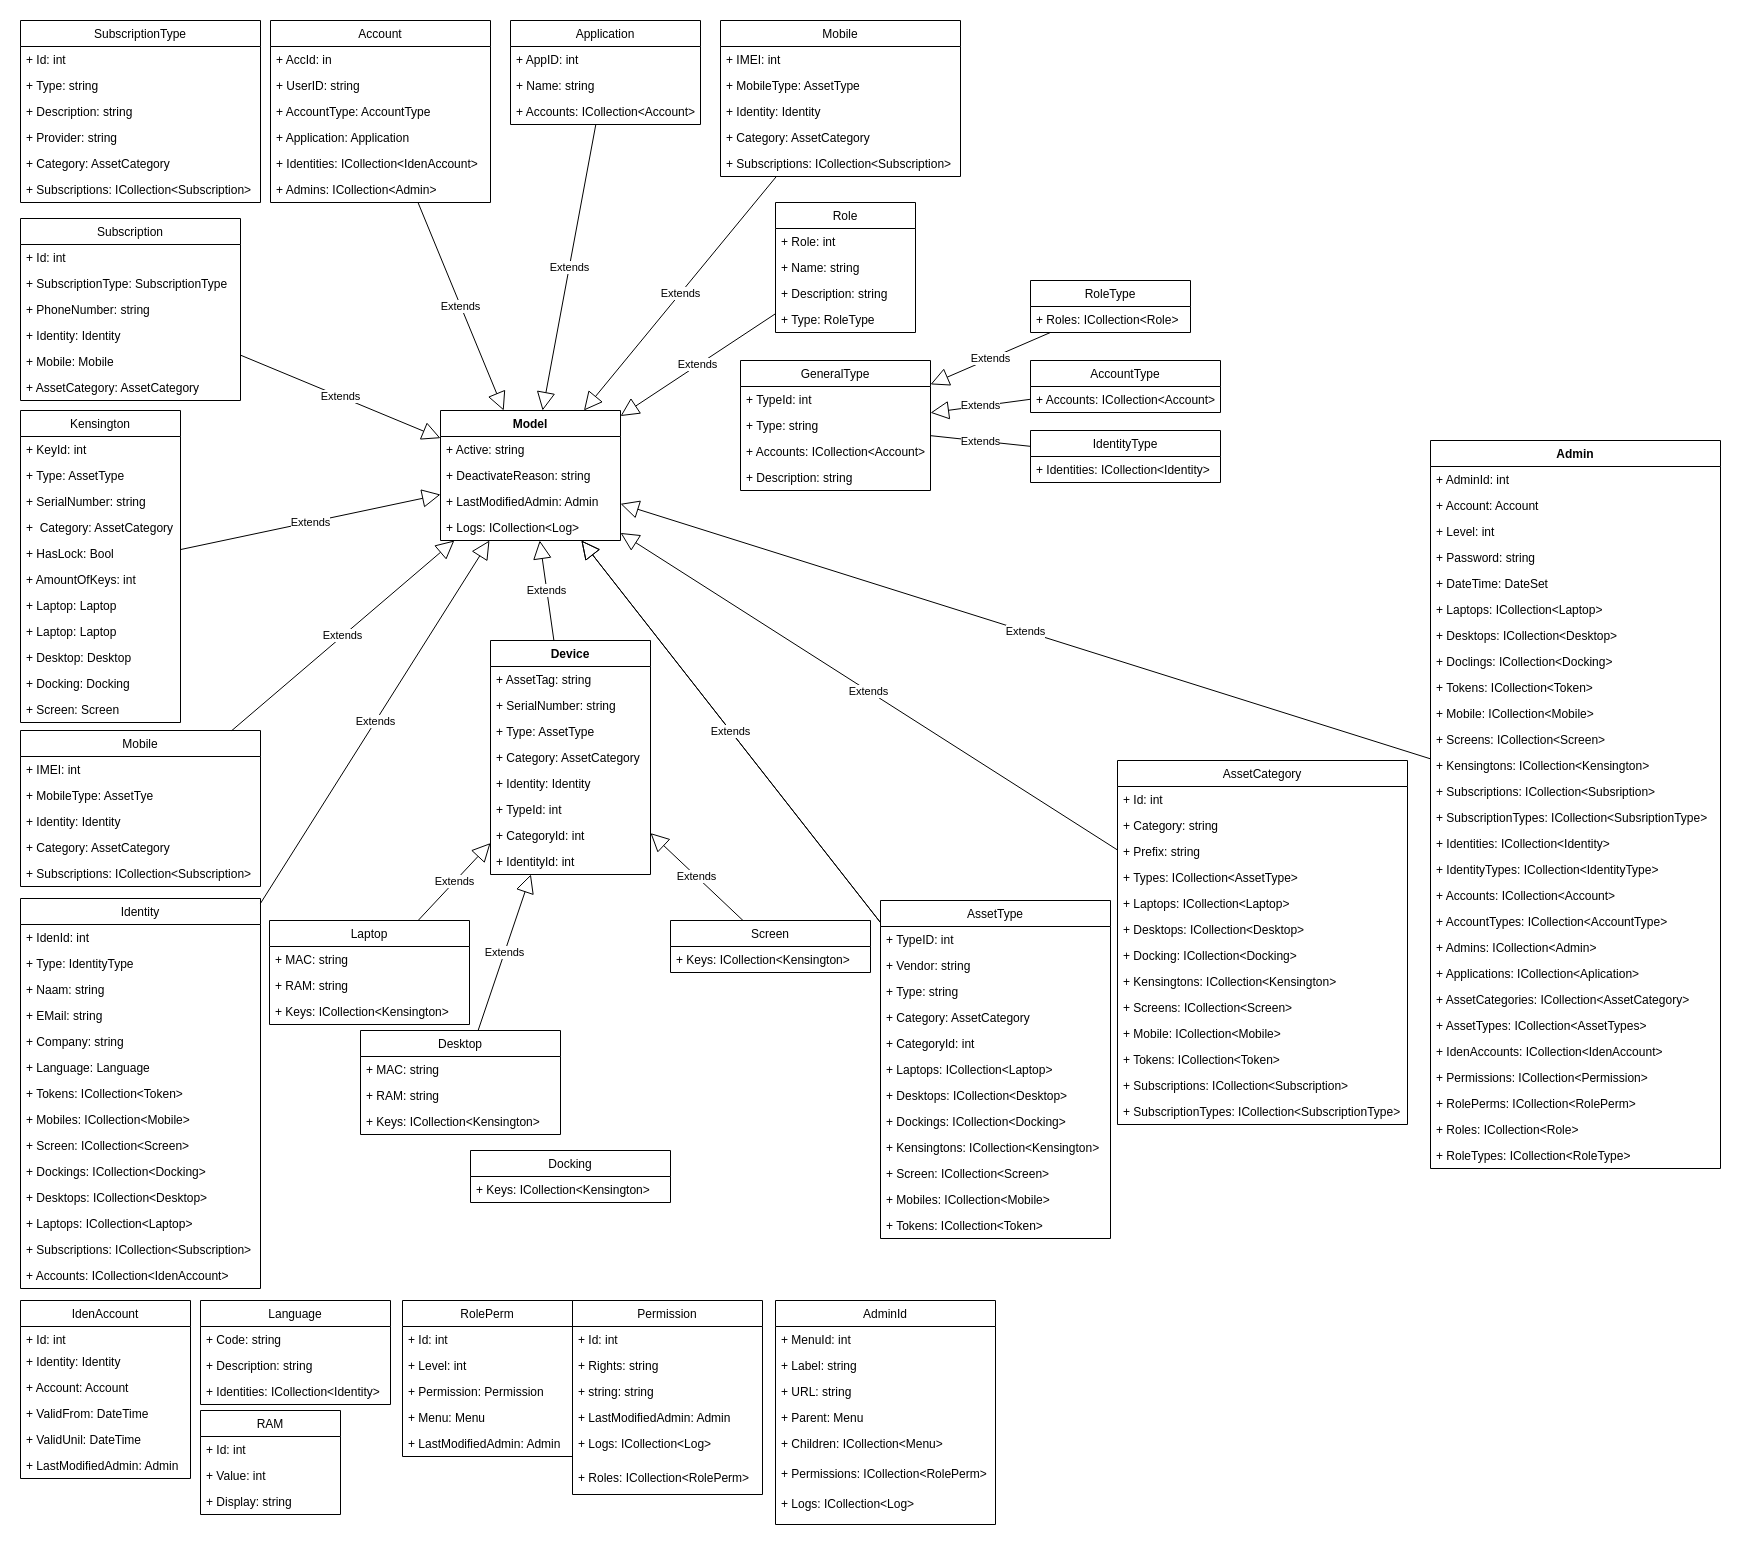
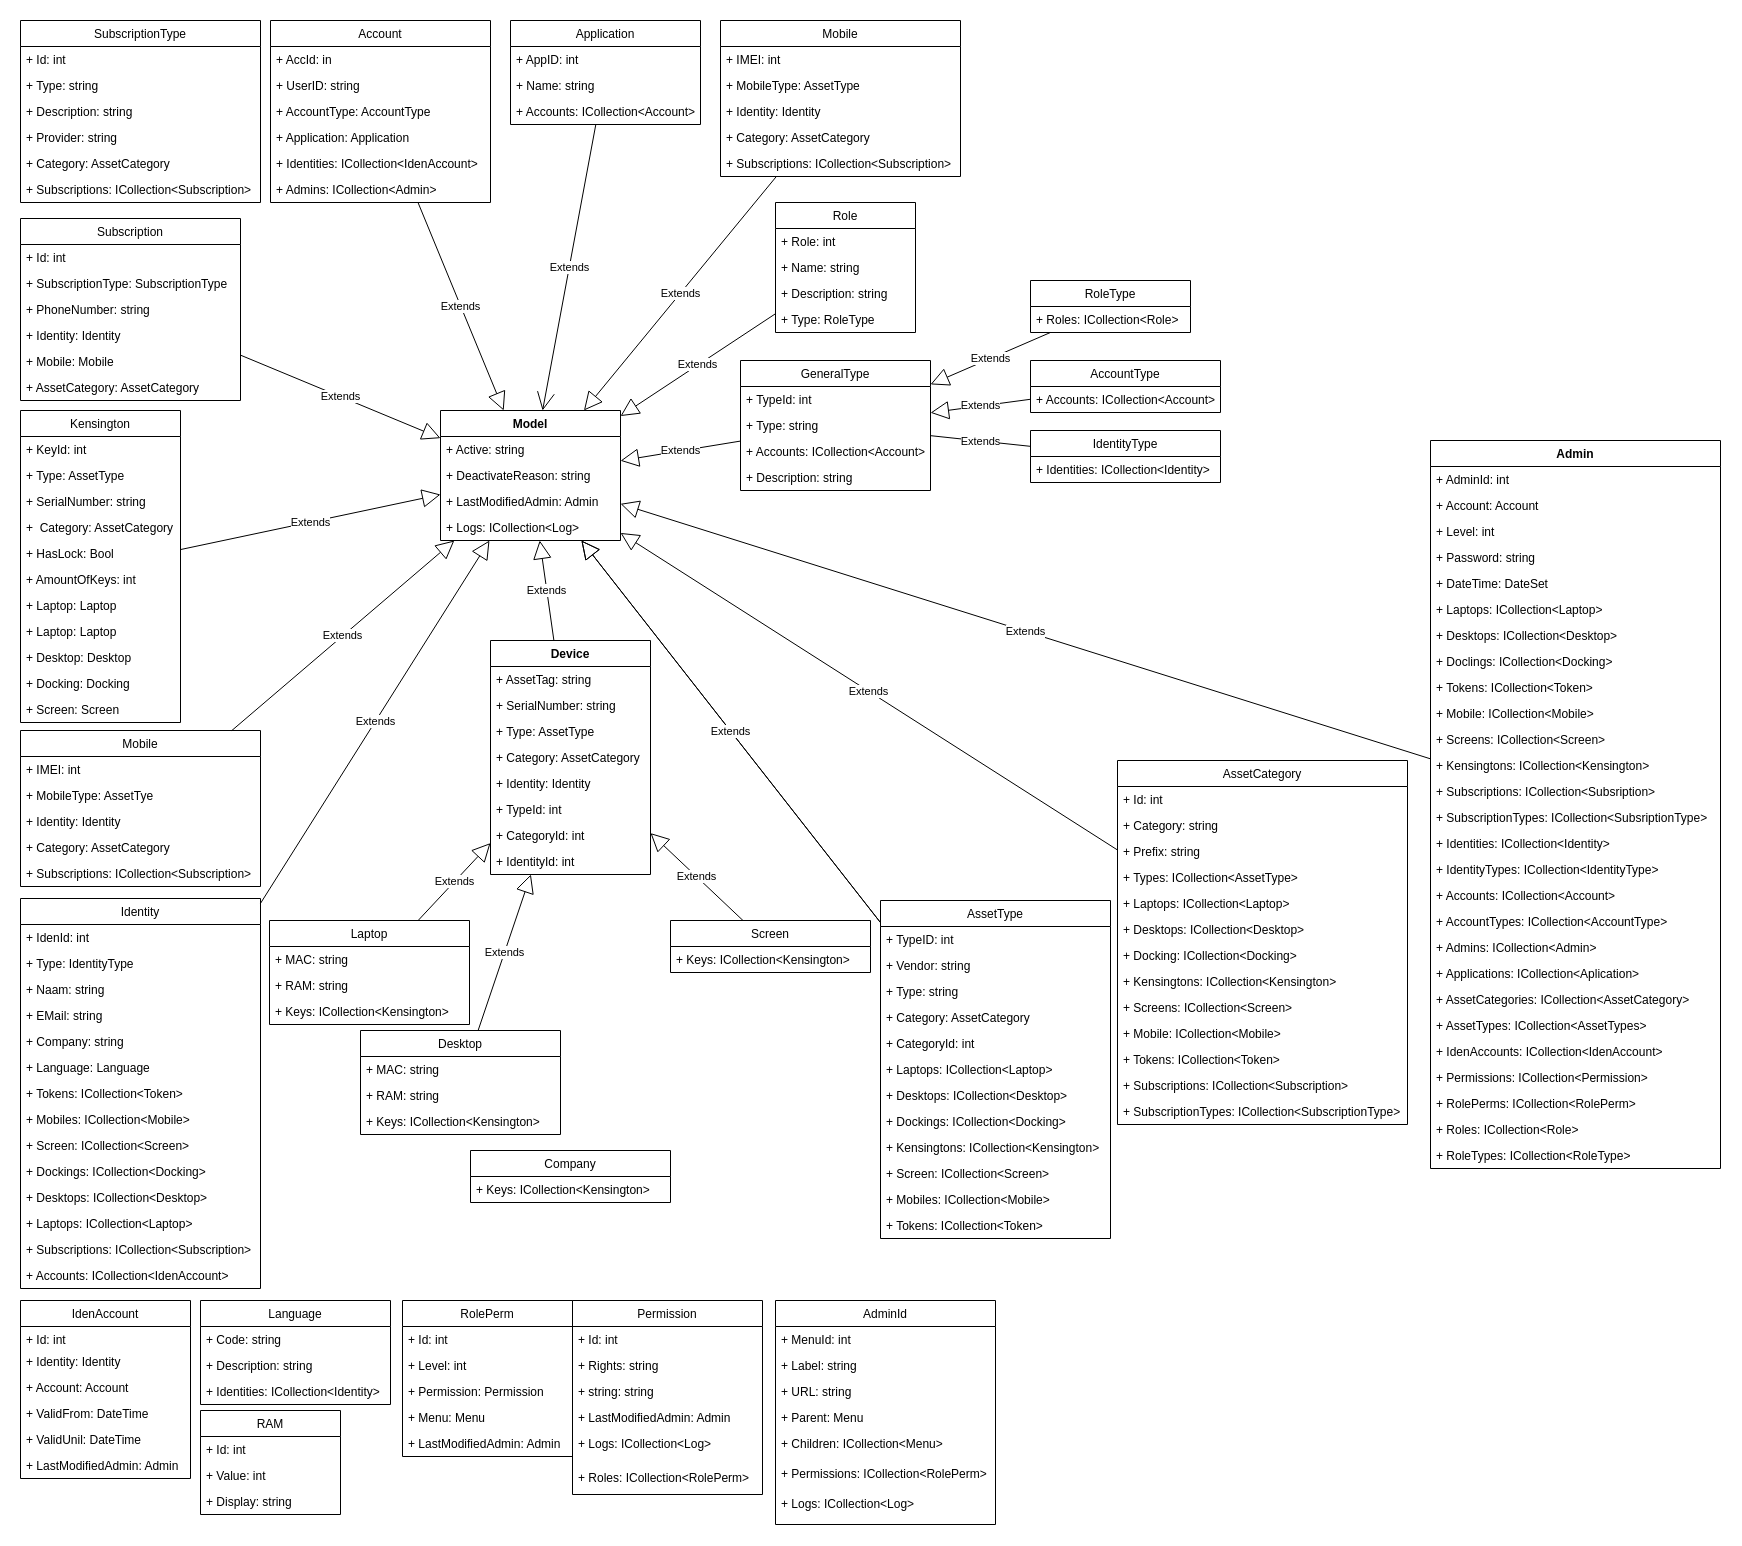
edge "Application" -> "Model": arrowhead block -> open
edge "GeneralType" -> "Model": added, label "Extends"
node "Docking": label "Docking" -> "Company"
